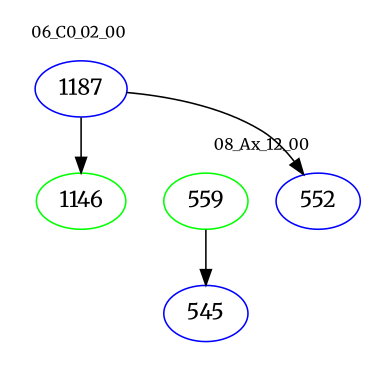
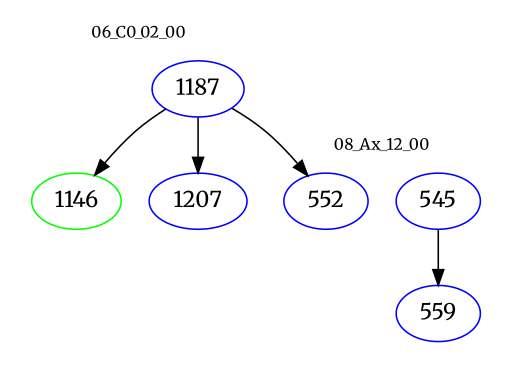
node "1207": added
node "559": color green -> blue
edge "559" -> "545": reversed
